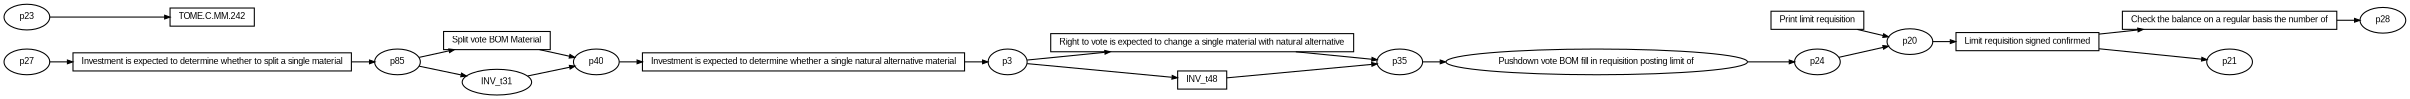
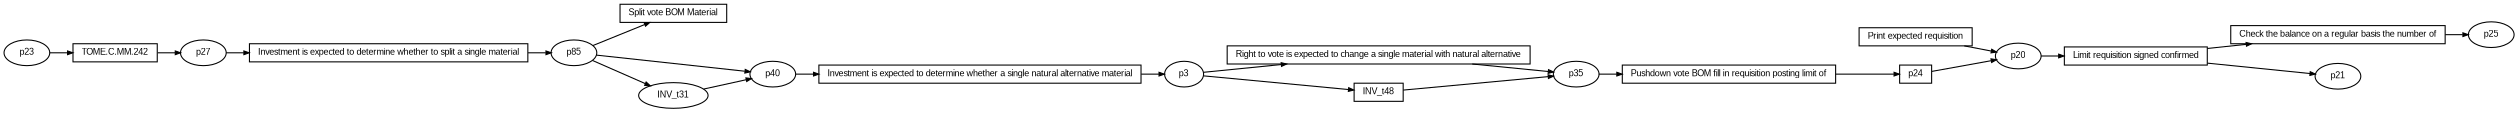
node "Print limit requisition": label "Print limit requisition" -> "Print expected requisition"
node "p28": label "p28" -> "p25"
edge "TOME.C.MM.242" -> "p27": added
edge "Split vote BOM Material" -> "p40": now "p85" -> "p40"
node "Pushdown vote BOM fill in requisition posting limit of": shape ellipse -> box
node "p24": shape ellipse -> box
